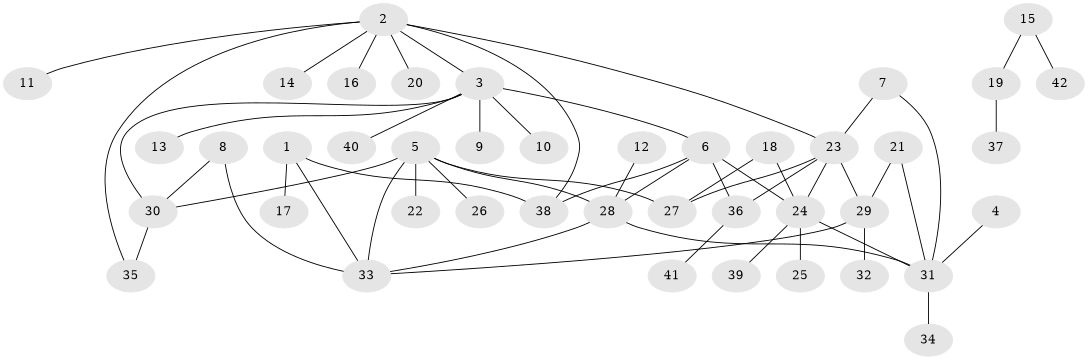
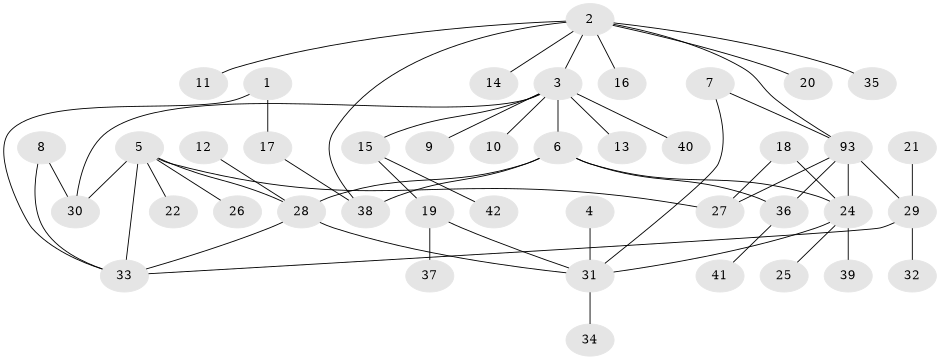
edge "3" -- "15": added
node "23": label "23" -> "93"
edge "1" -- "38": now "17" -- "38"
edge "21" -- "31": now "19" -- "31"
edge "30" -- "35": removed
